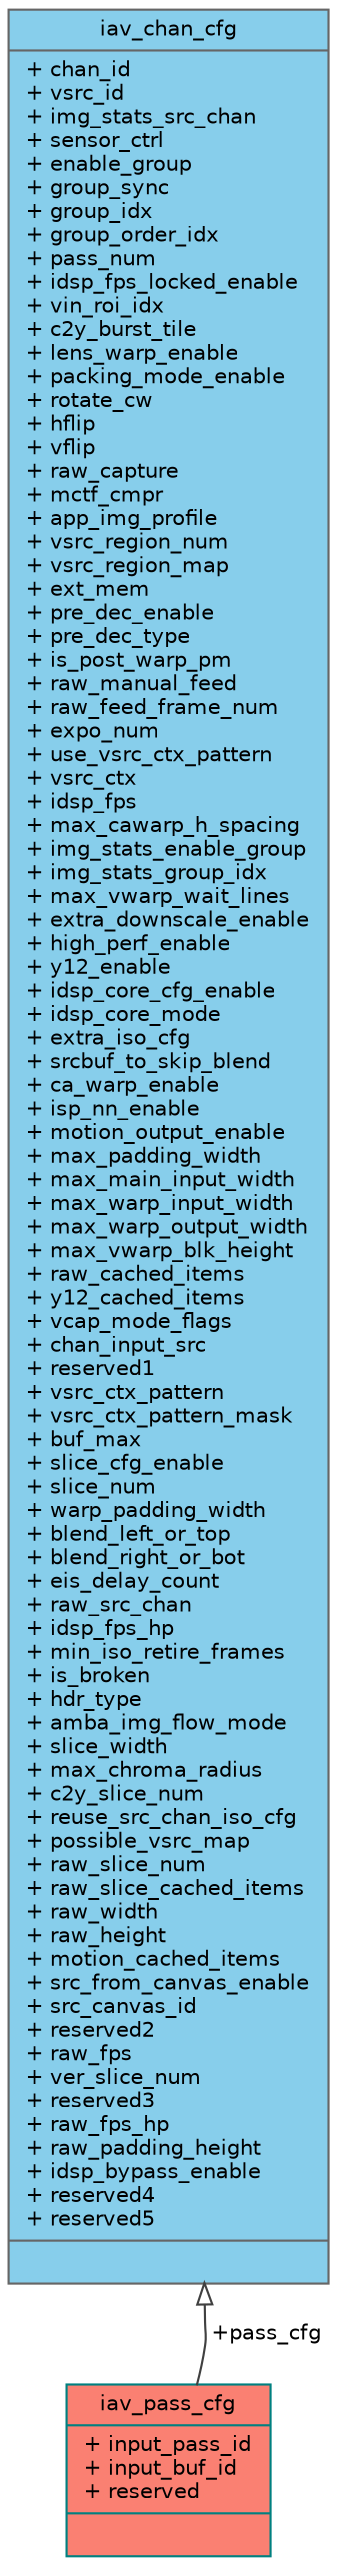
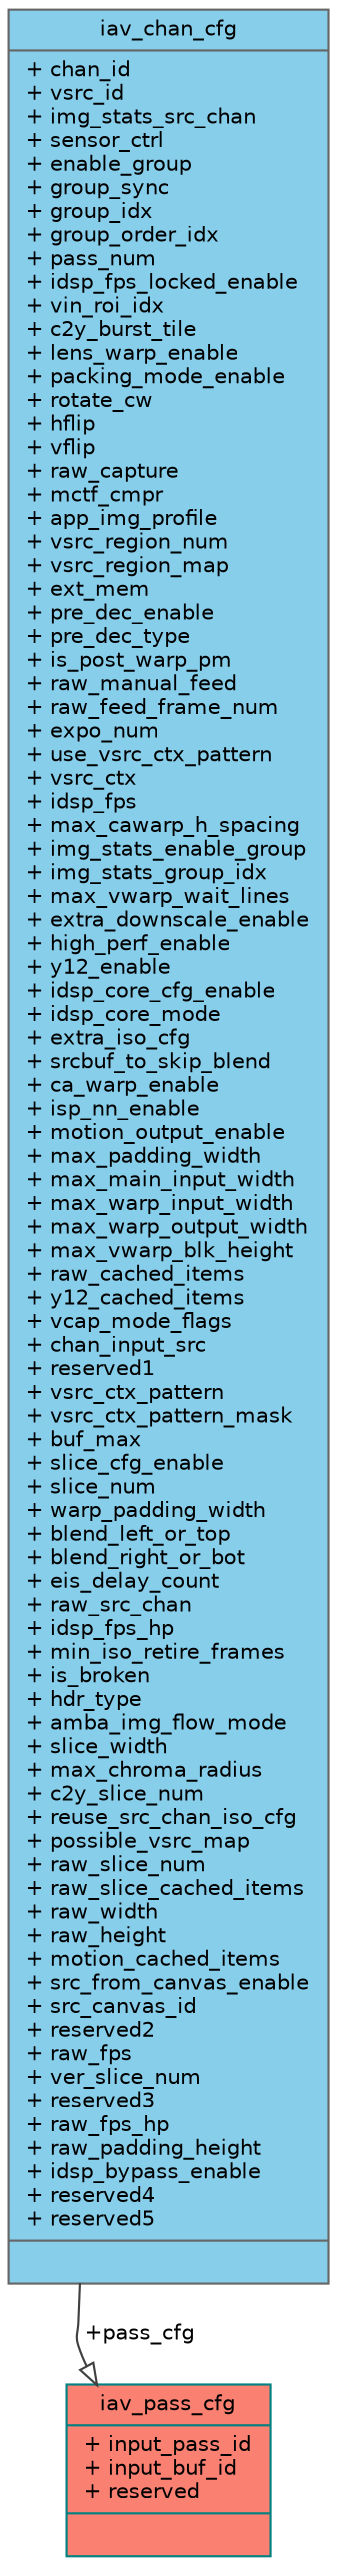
edge "iav_pass_cfg" -> "iav_chan_cfg": reversed
